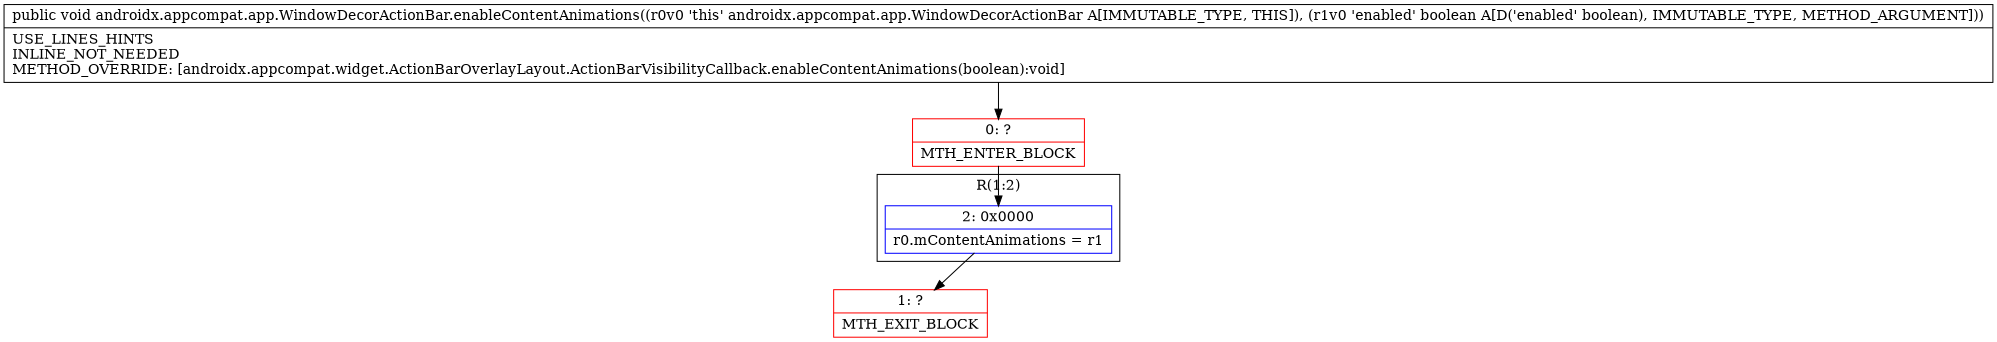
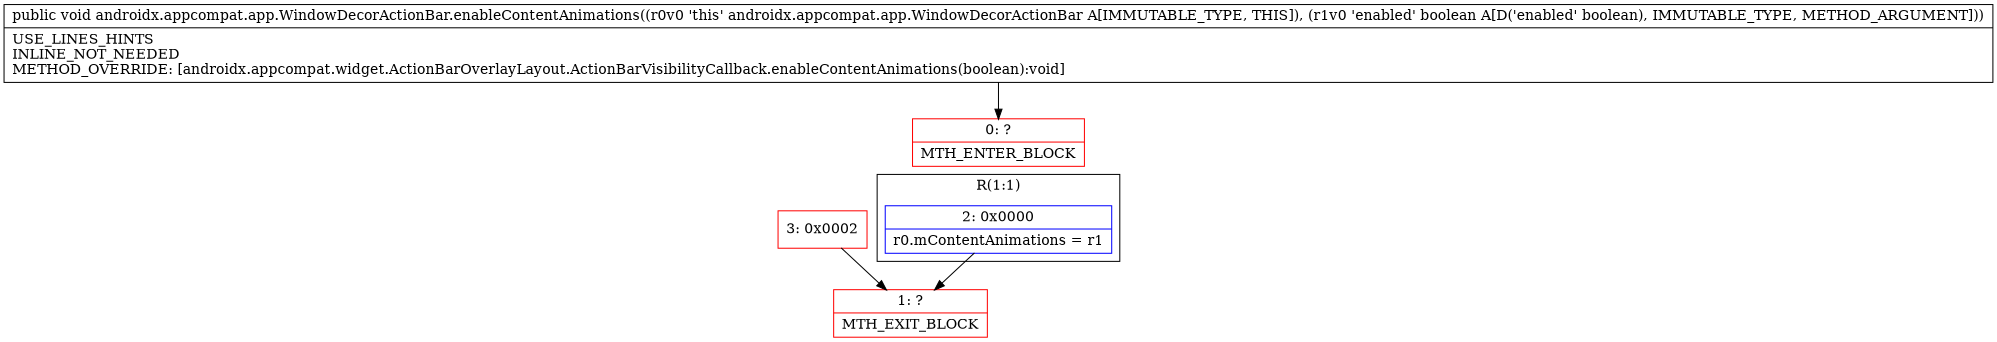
edge "0: ?" -> "2: 0x0000": removed
cluster "R(1:2)": label "R(1:2)" -> "R(1:1)"
node "3: 0x0002": added
